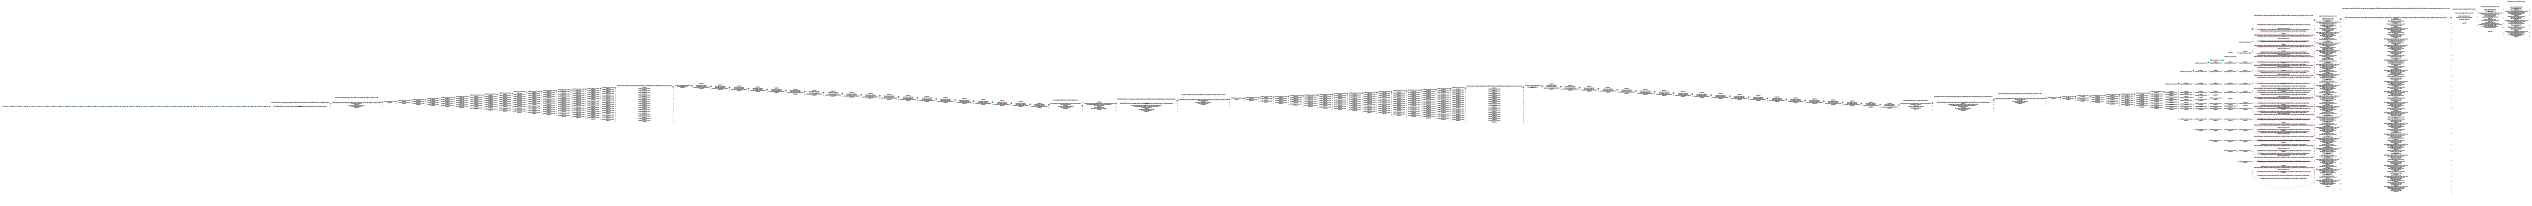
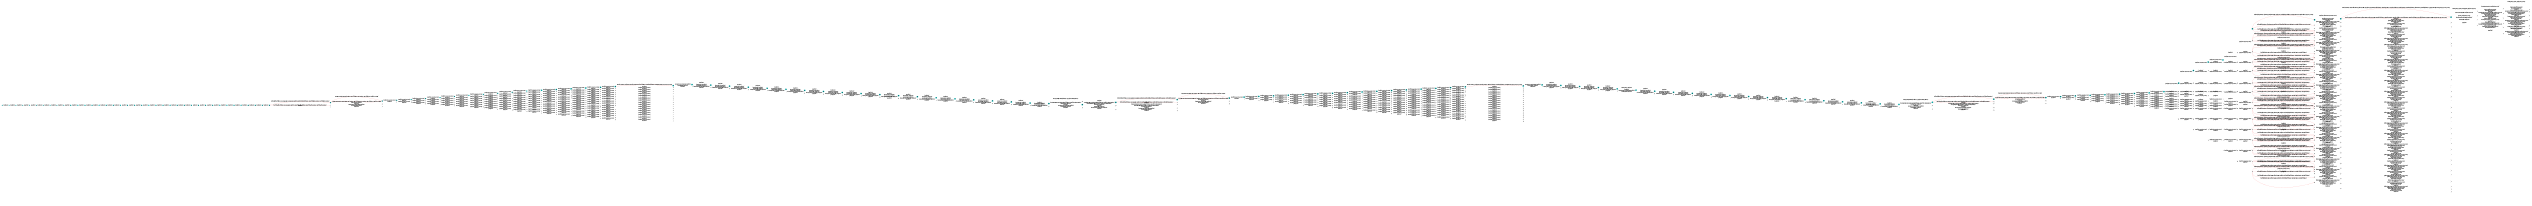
edge "448" -> "450": removed, label "[System_Analysis_9_ms]"
